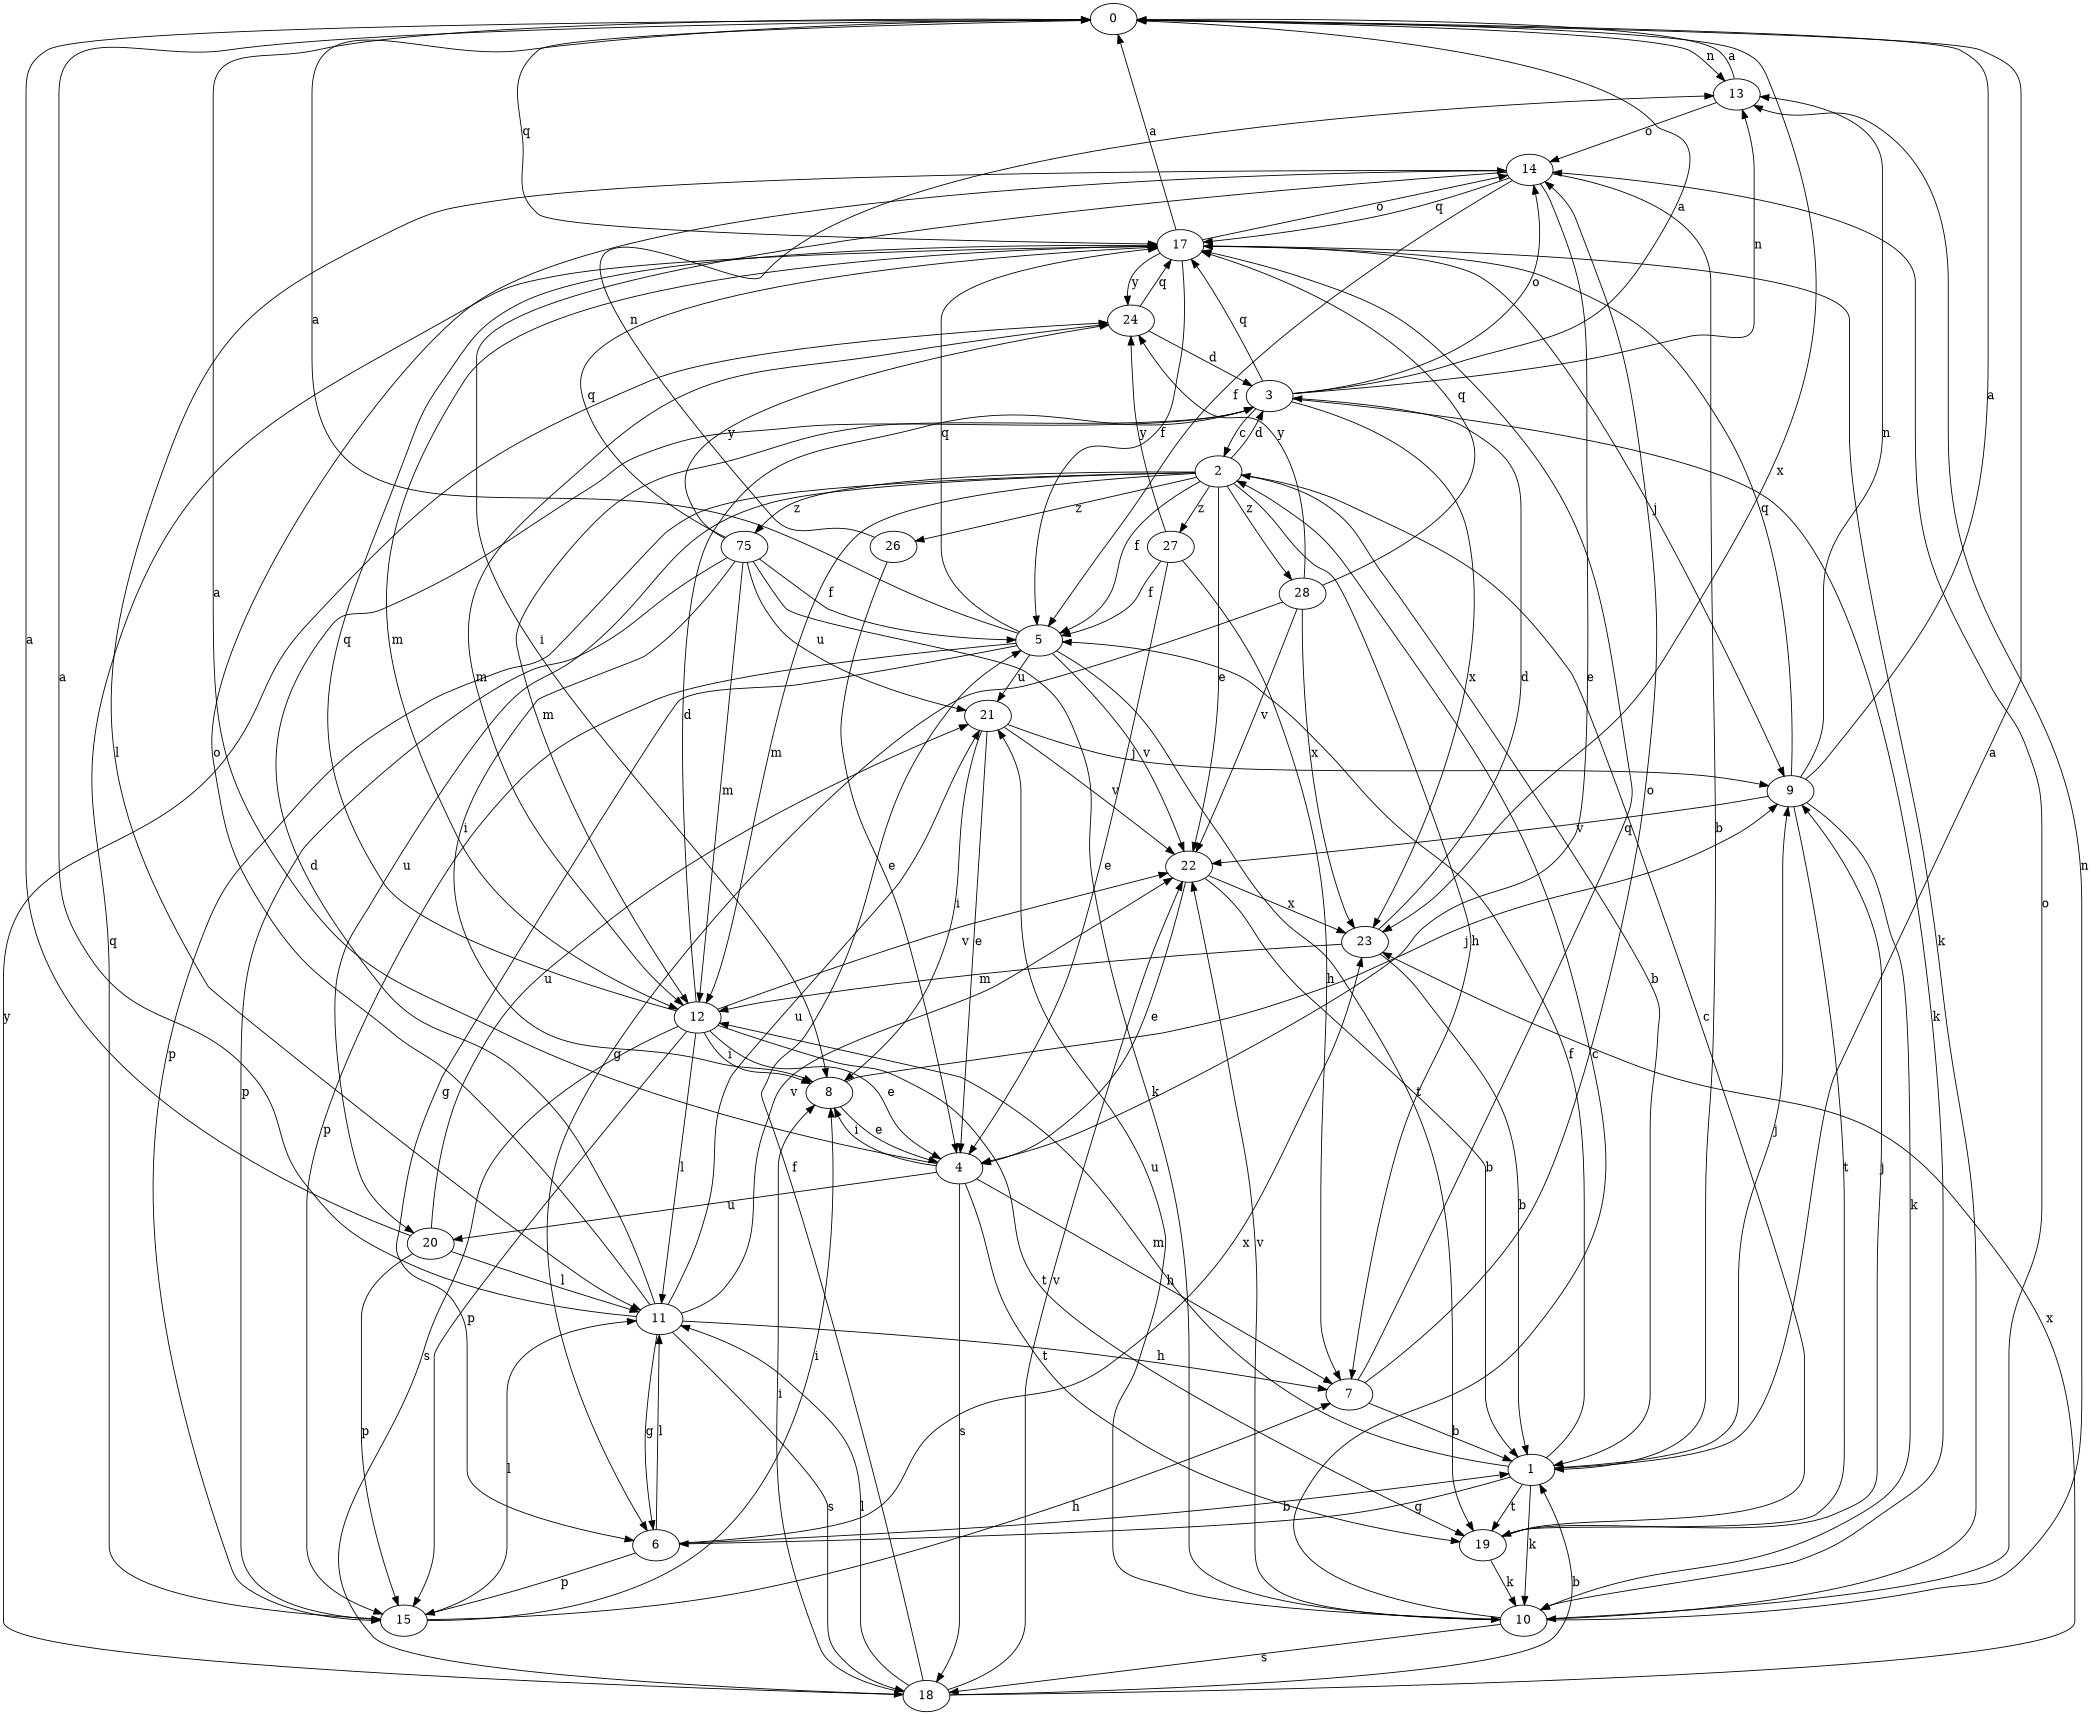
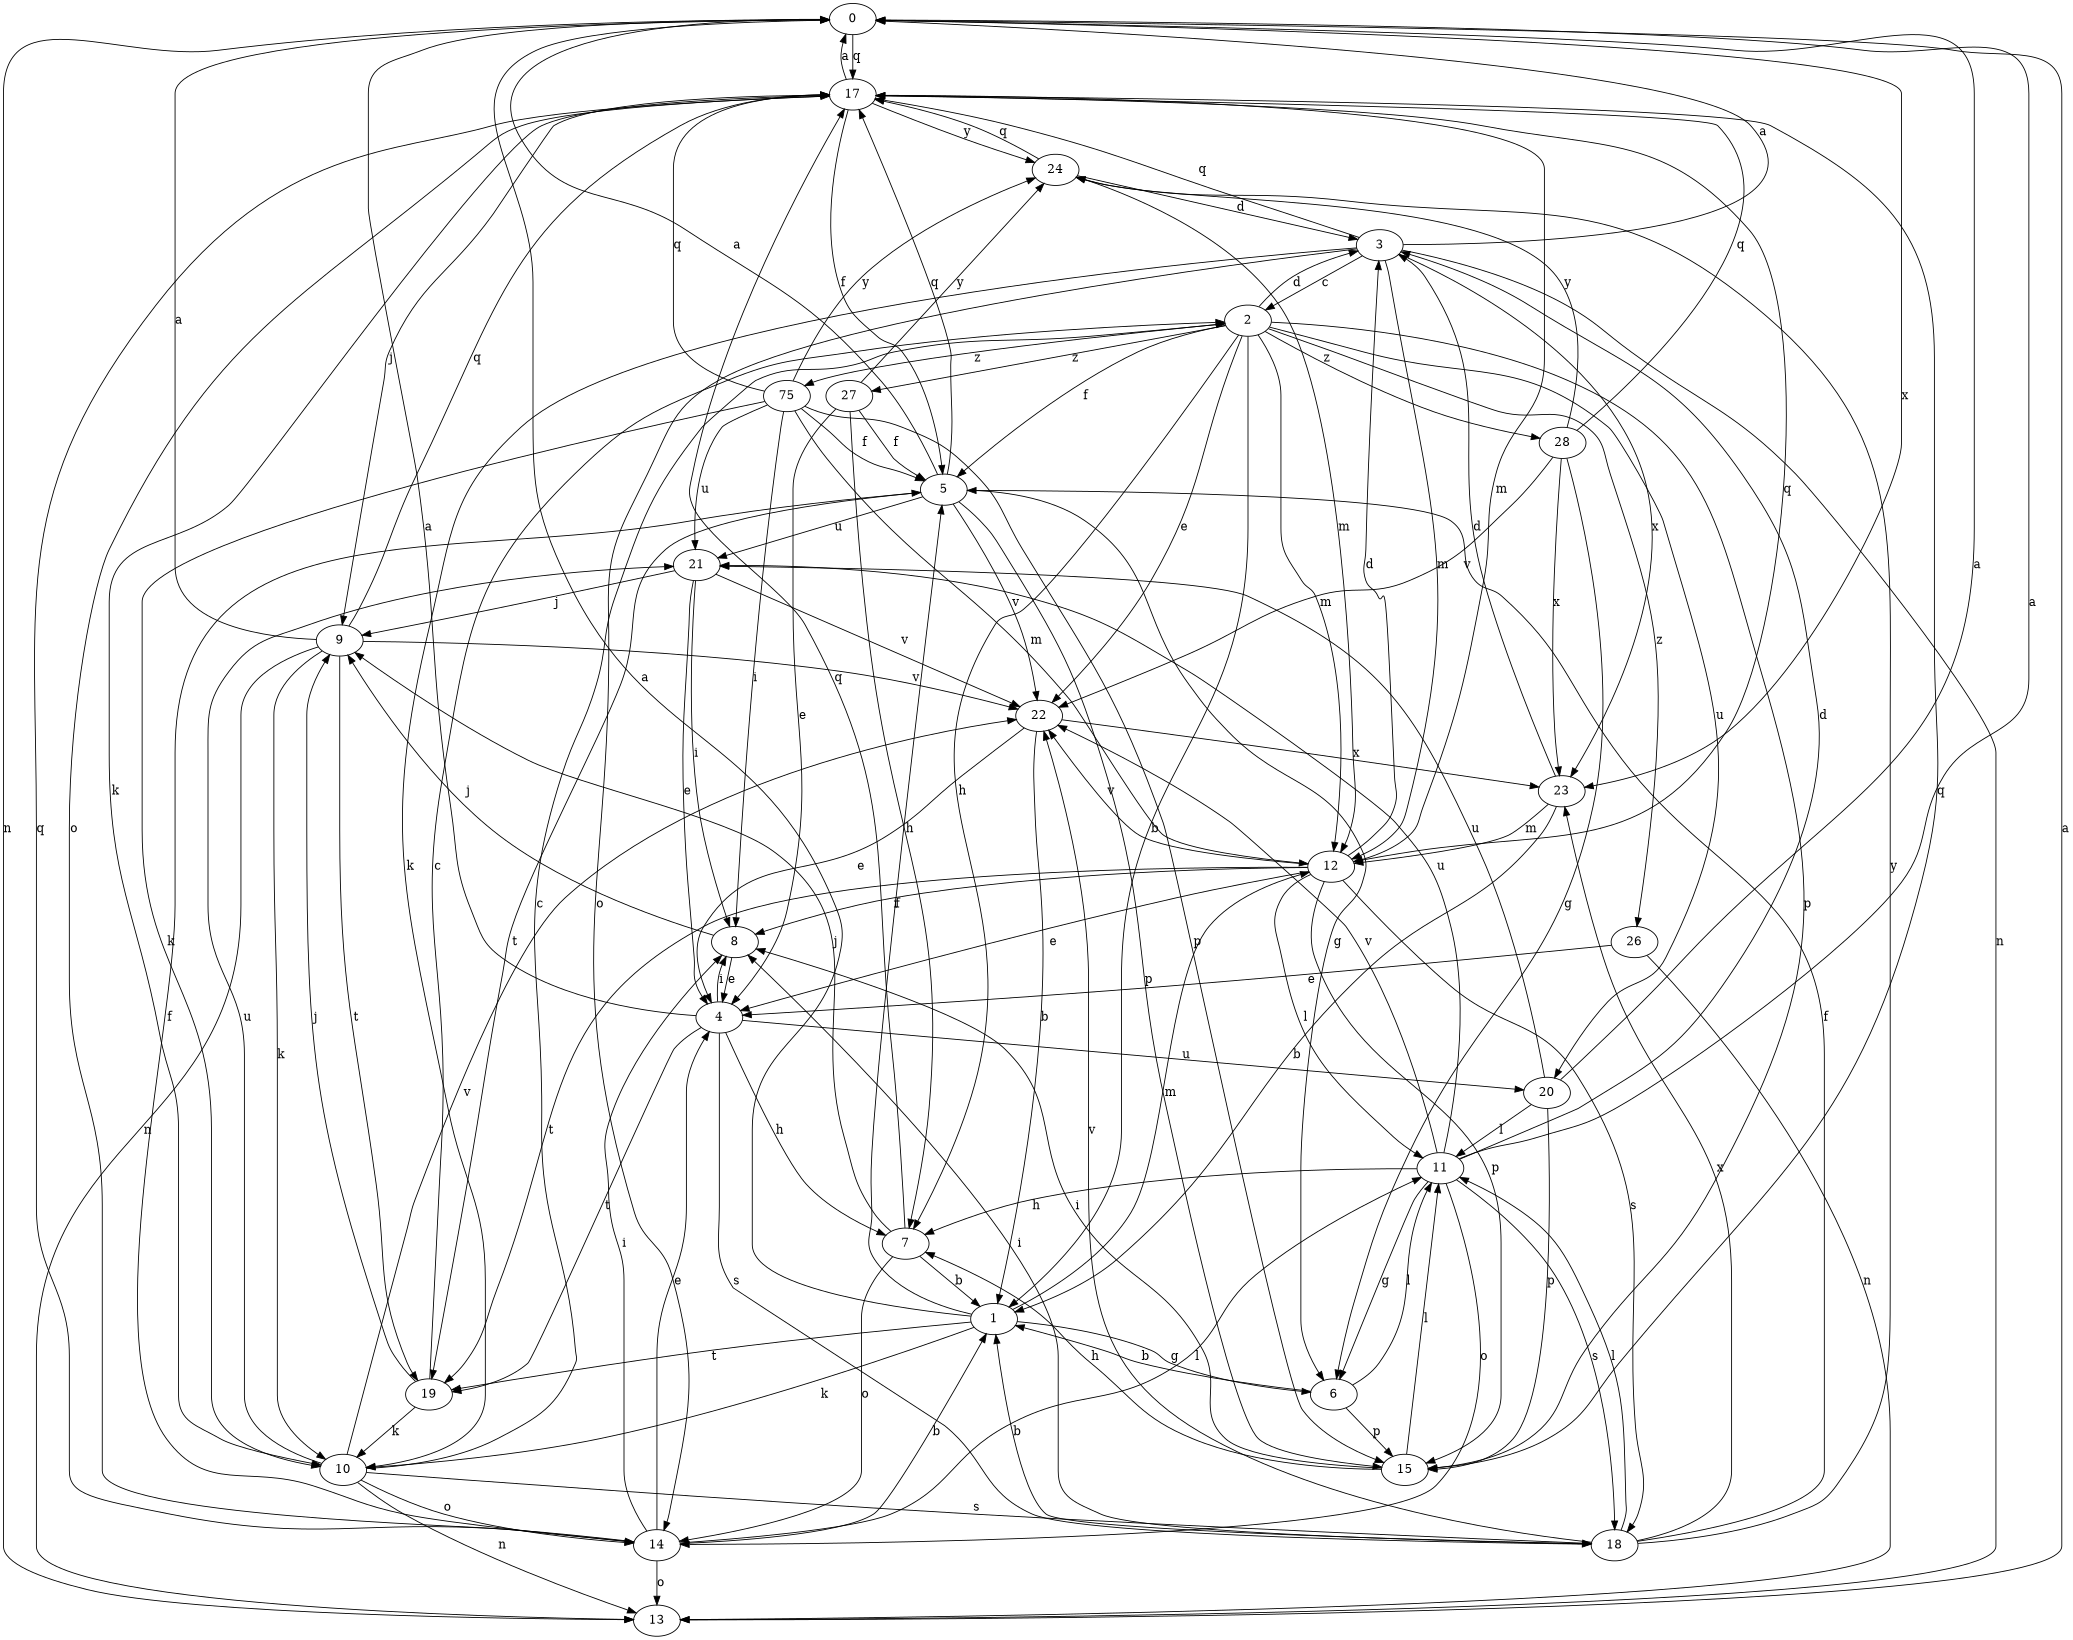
edge "13" -> "14": reversed
edge "1" -> "9": now "7" -> "9"
edge "6" -> "23": removed, label "x"
